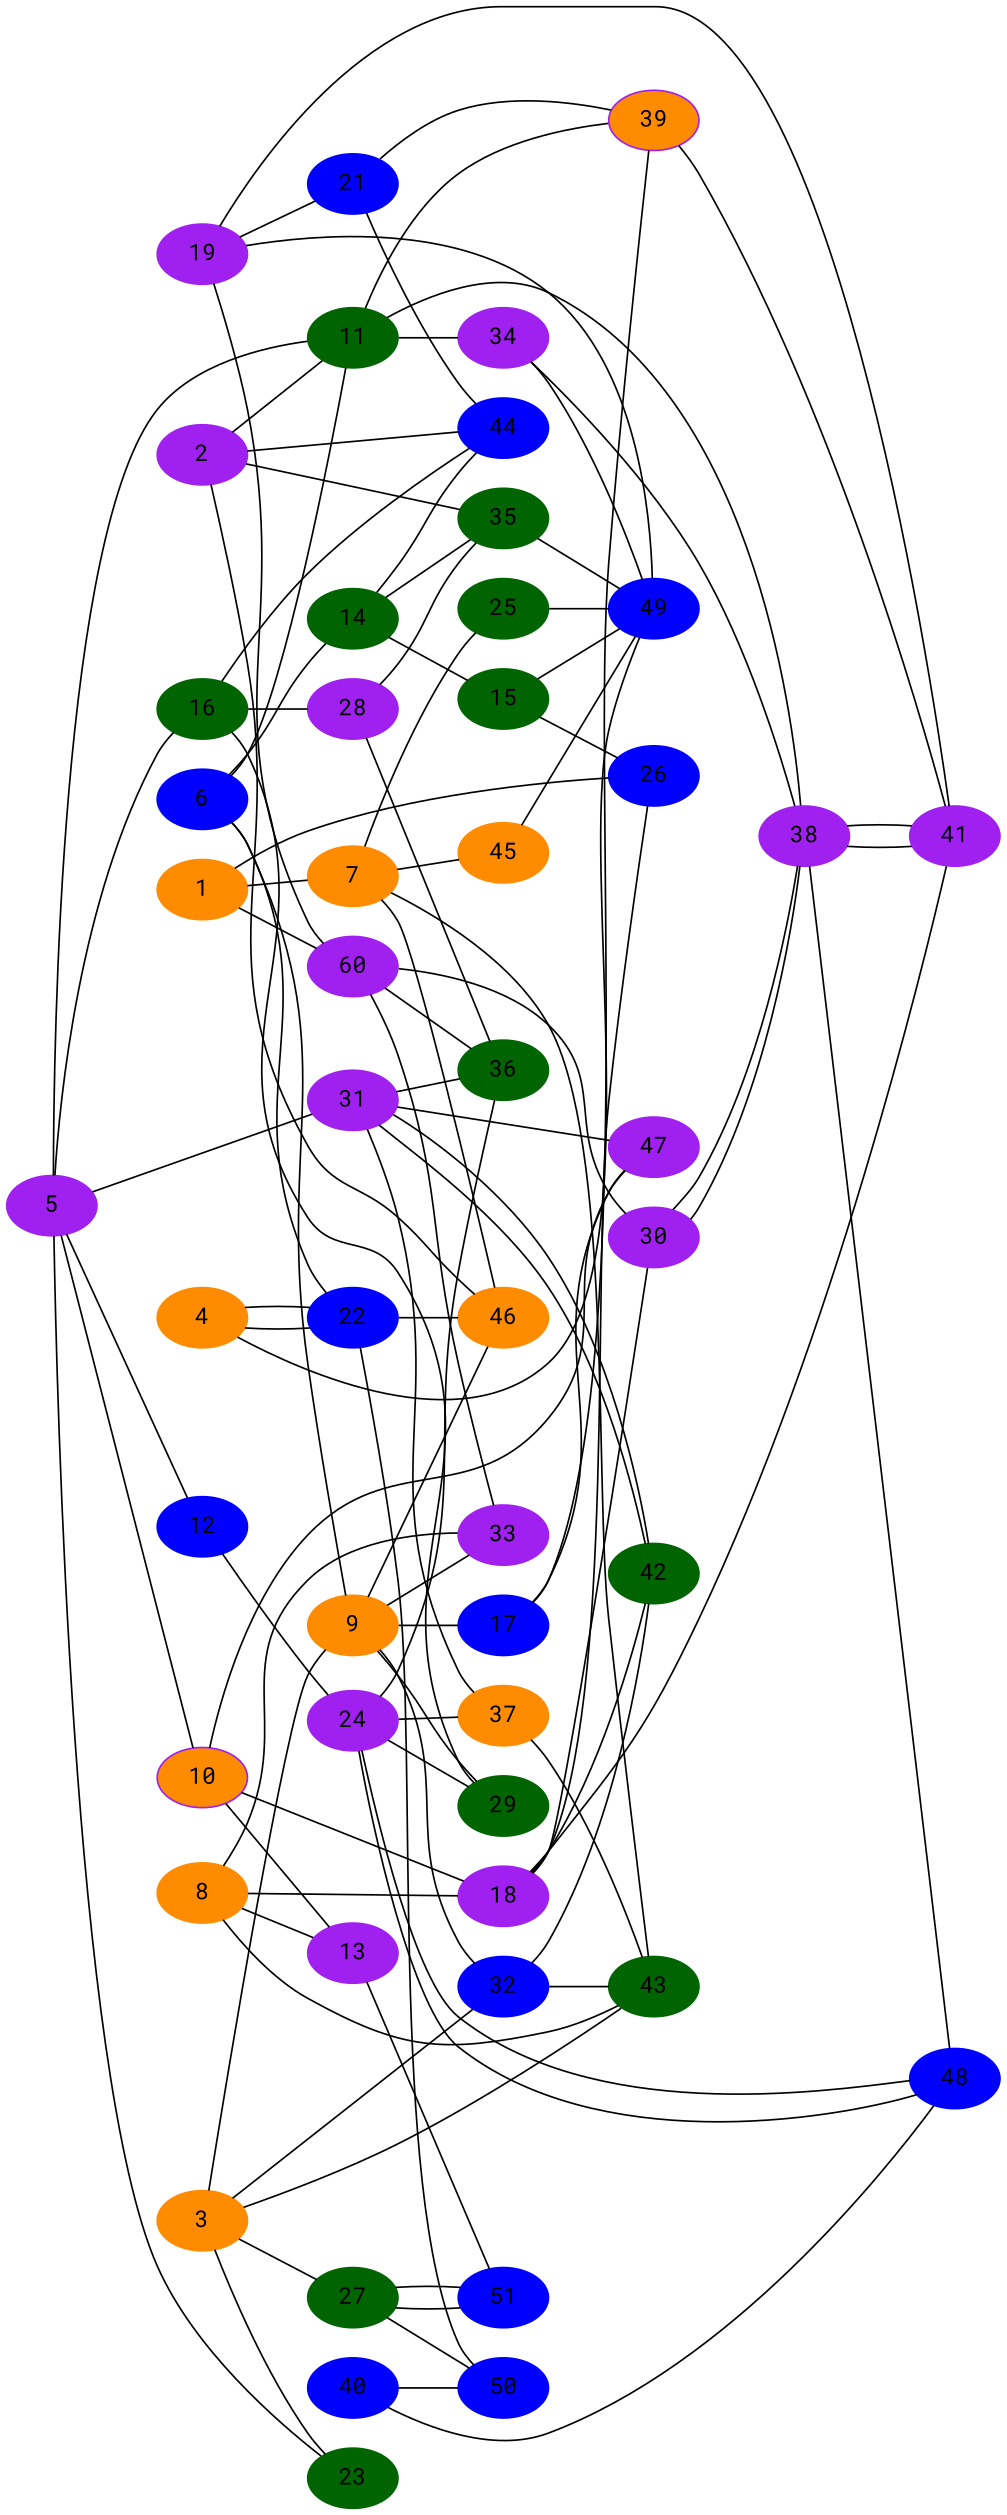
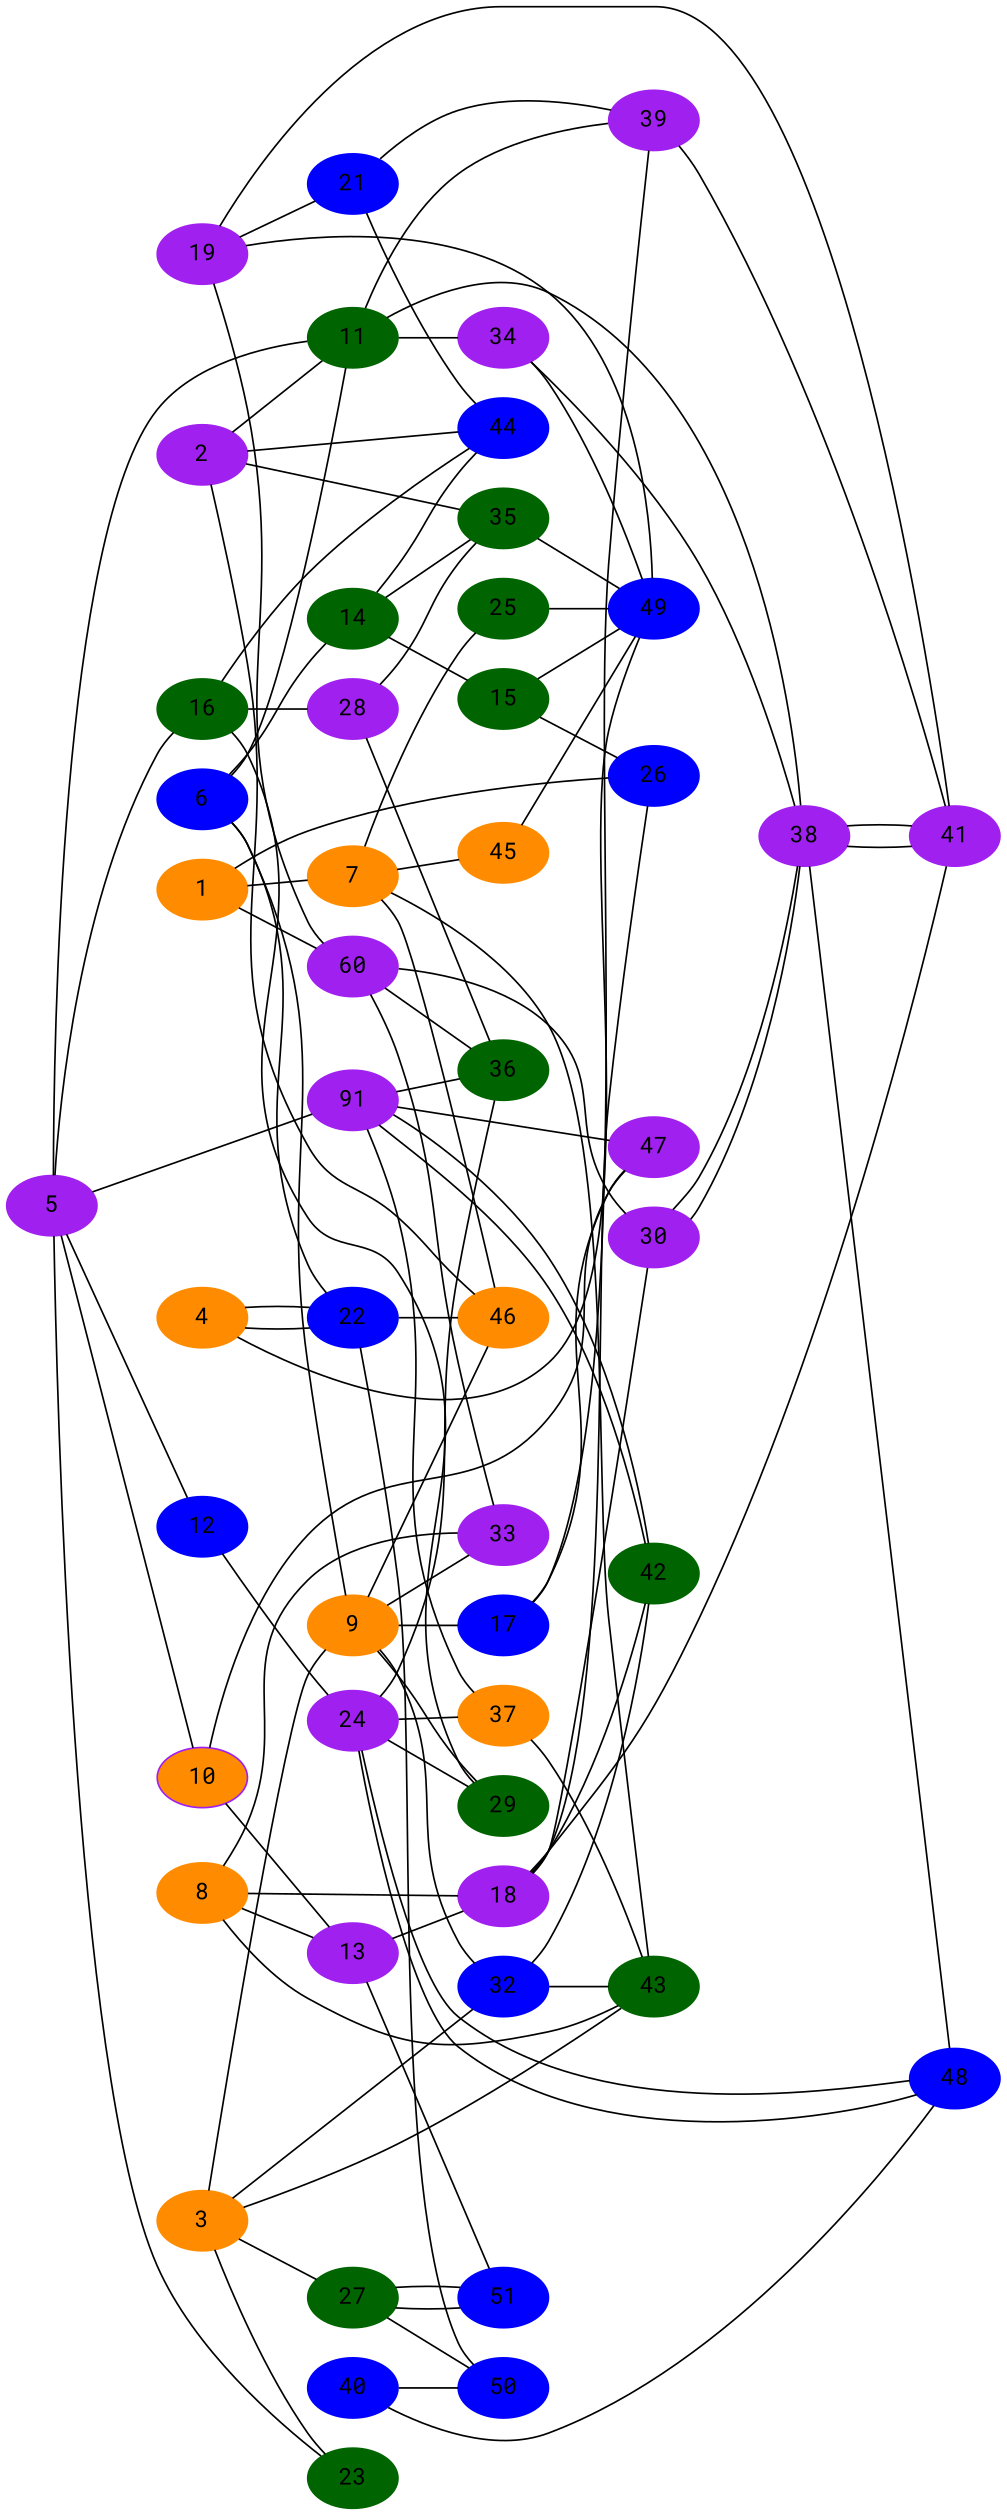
node "39": fillcolor darkorange -> purple
node "31": label "31" -> "91"
edge "10" -- "18": now "13" -- "18"
